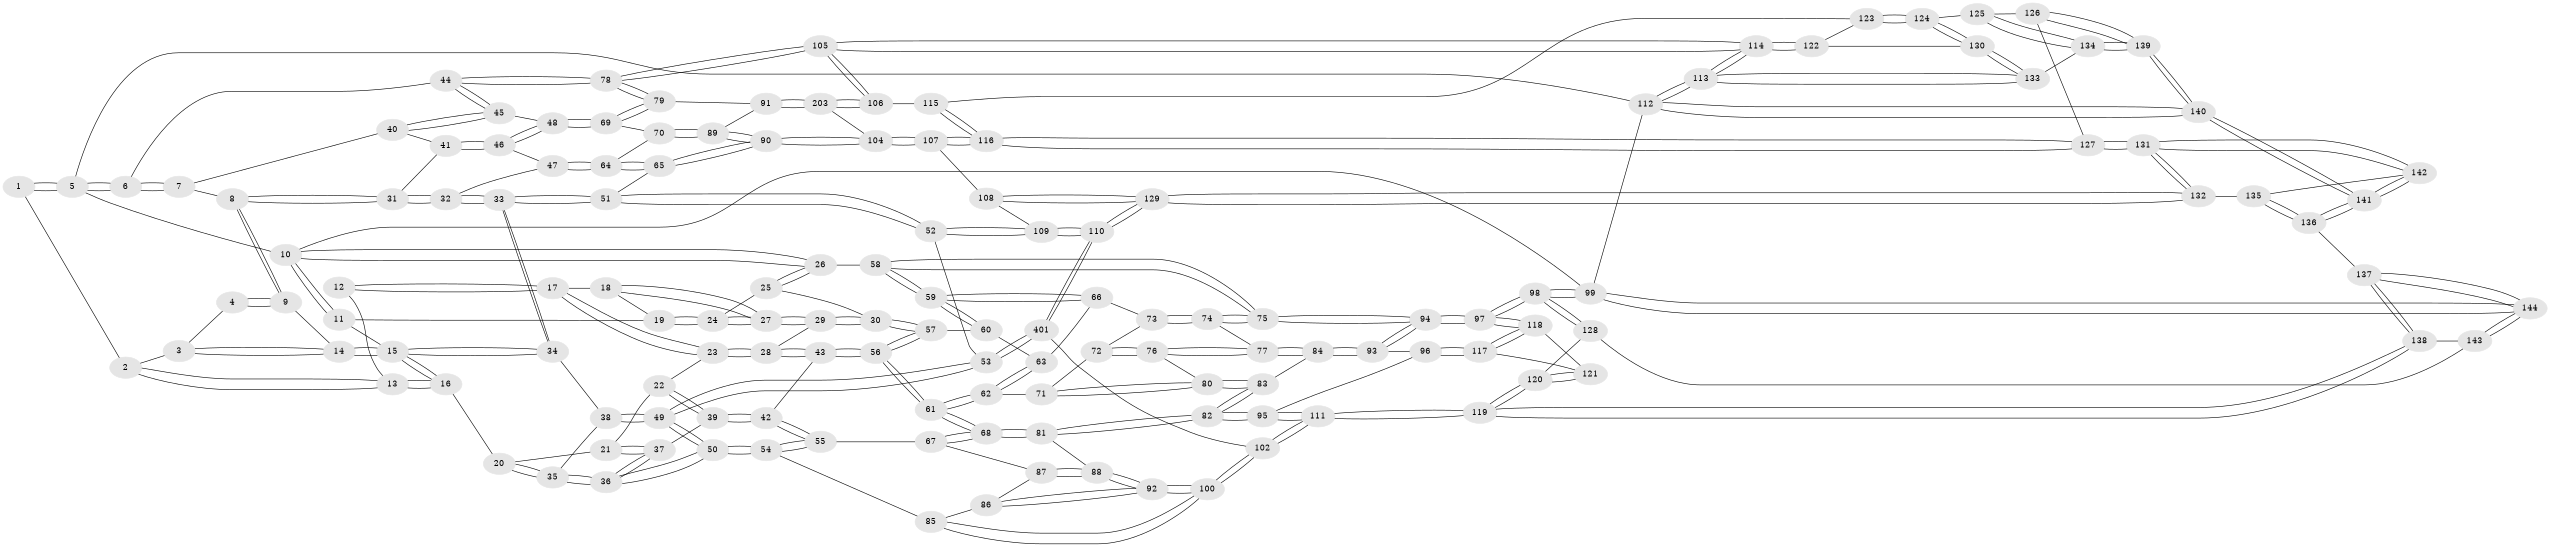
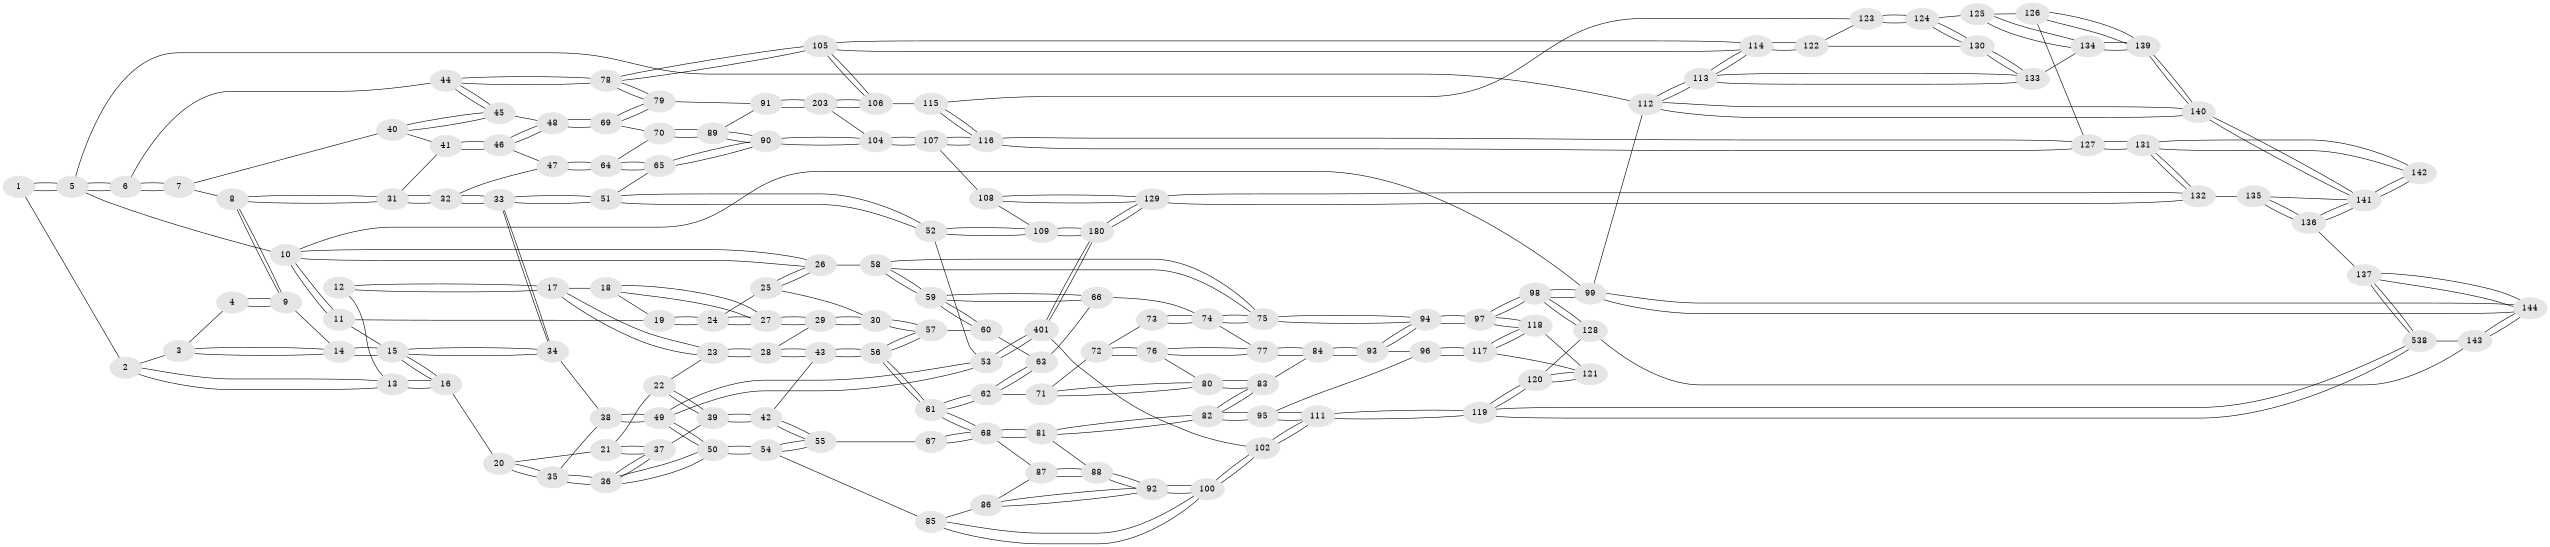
edge "142" -- "135": now "141" -- "135"
node "110": label "110" -> "180"
edge "66" -- "73": now "66" -- "74"
node "138": label "138" -> "538"
edge "67" -- "87": now "68" -- "87"
